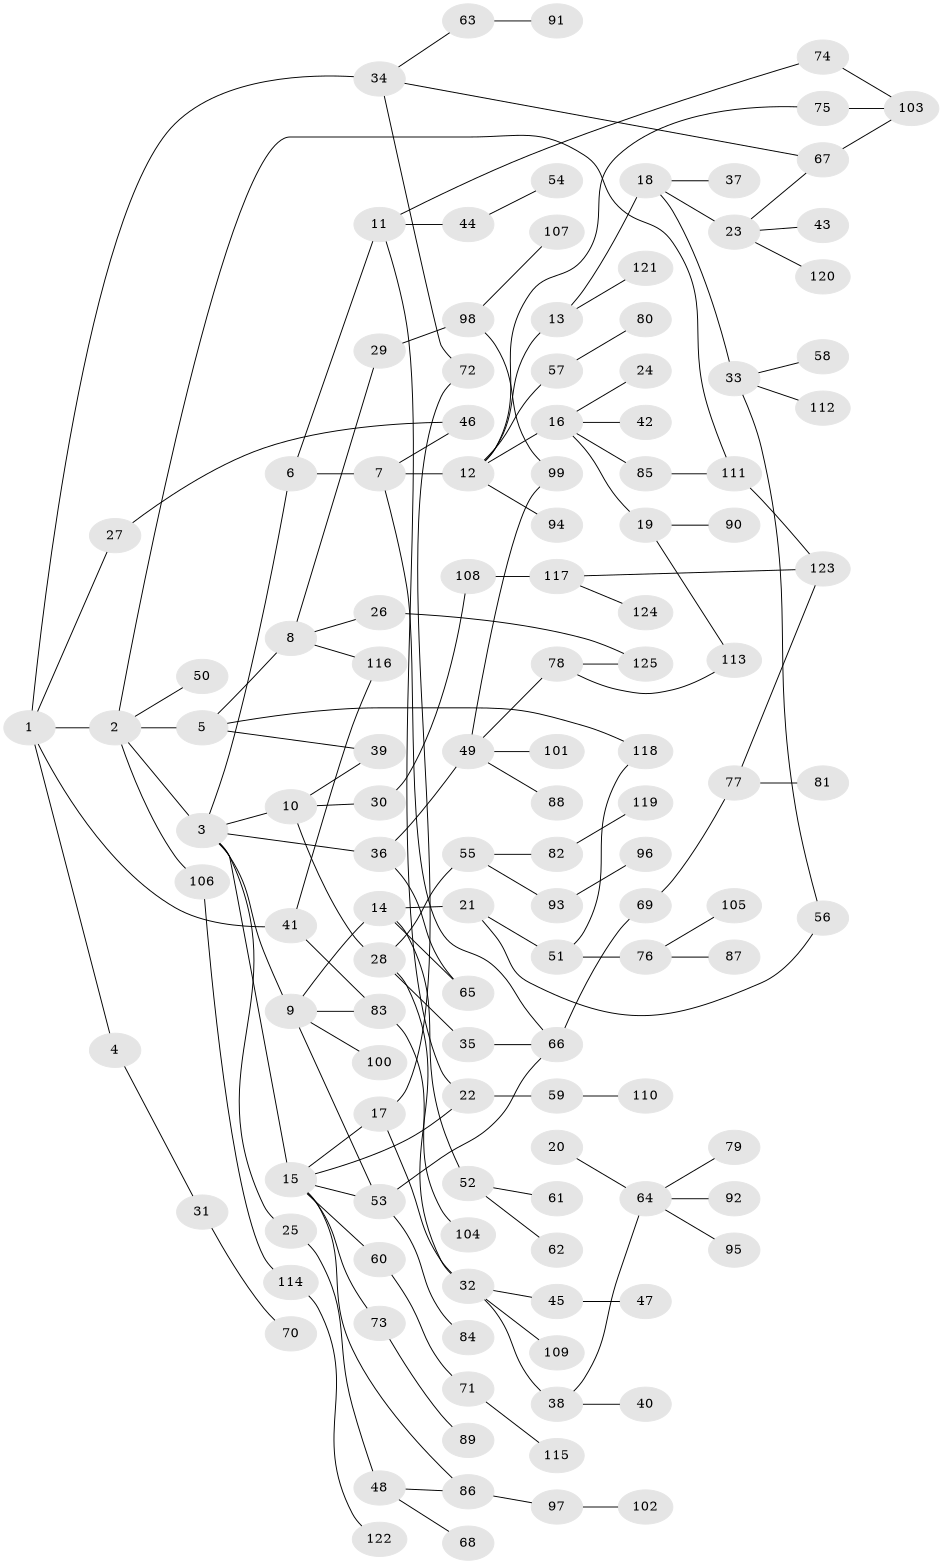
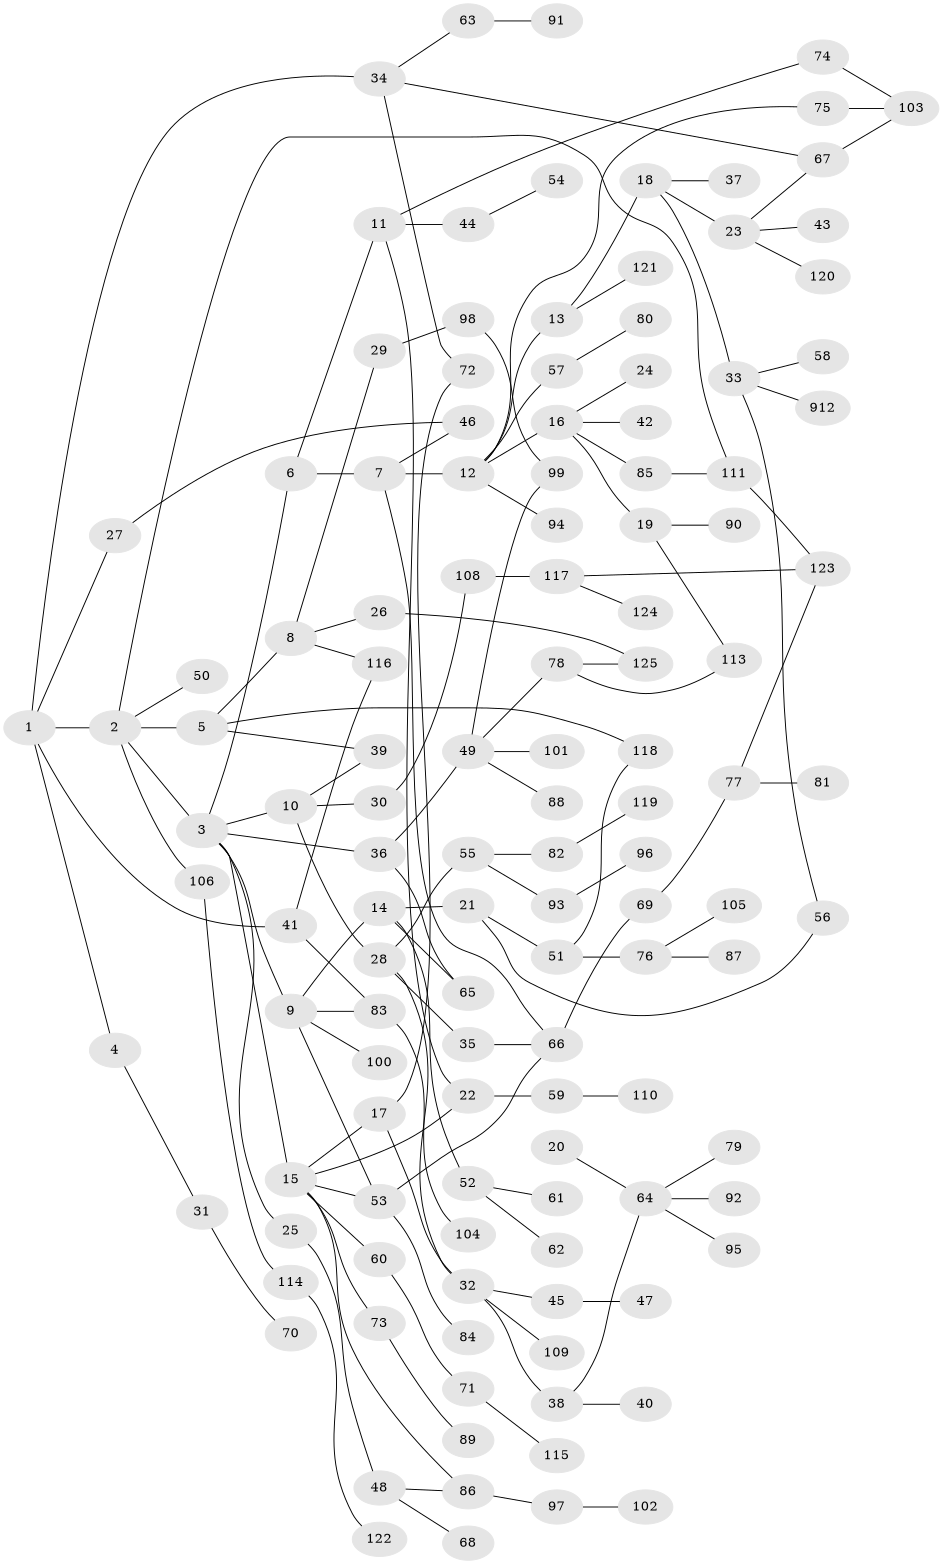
node "107": removed
node "112": label "112" -> "912"
